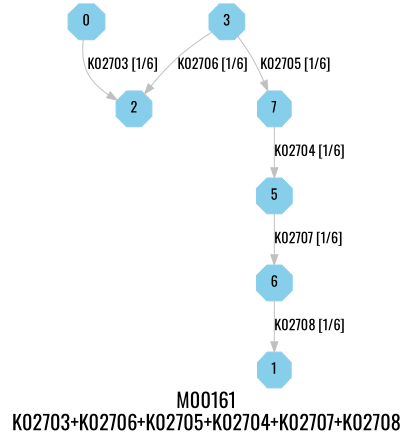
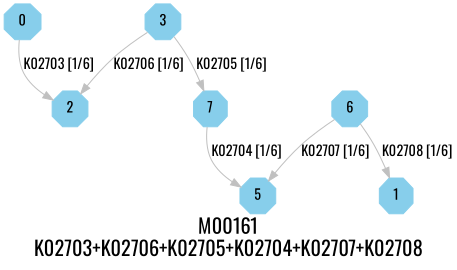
edge "5" -> "6": reversed
